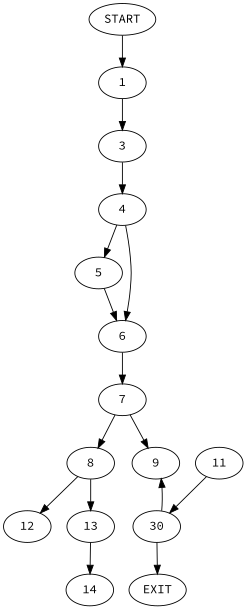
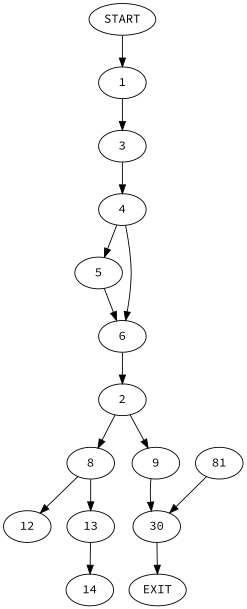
node "7": label "7" -> "2"
node "11": label "11" -> "81"
edge "30" -> "9": reversed
